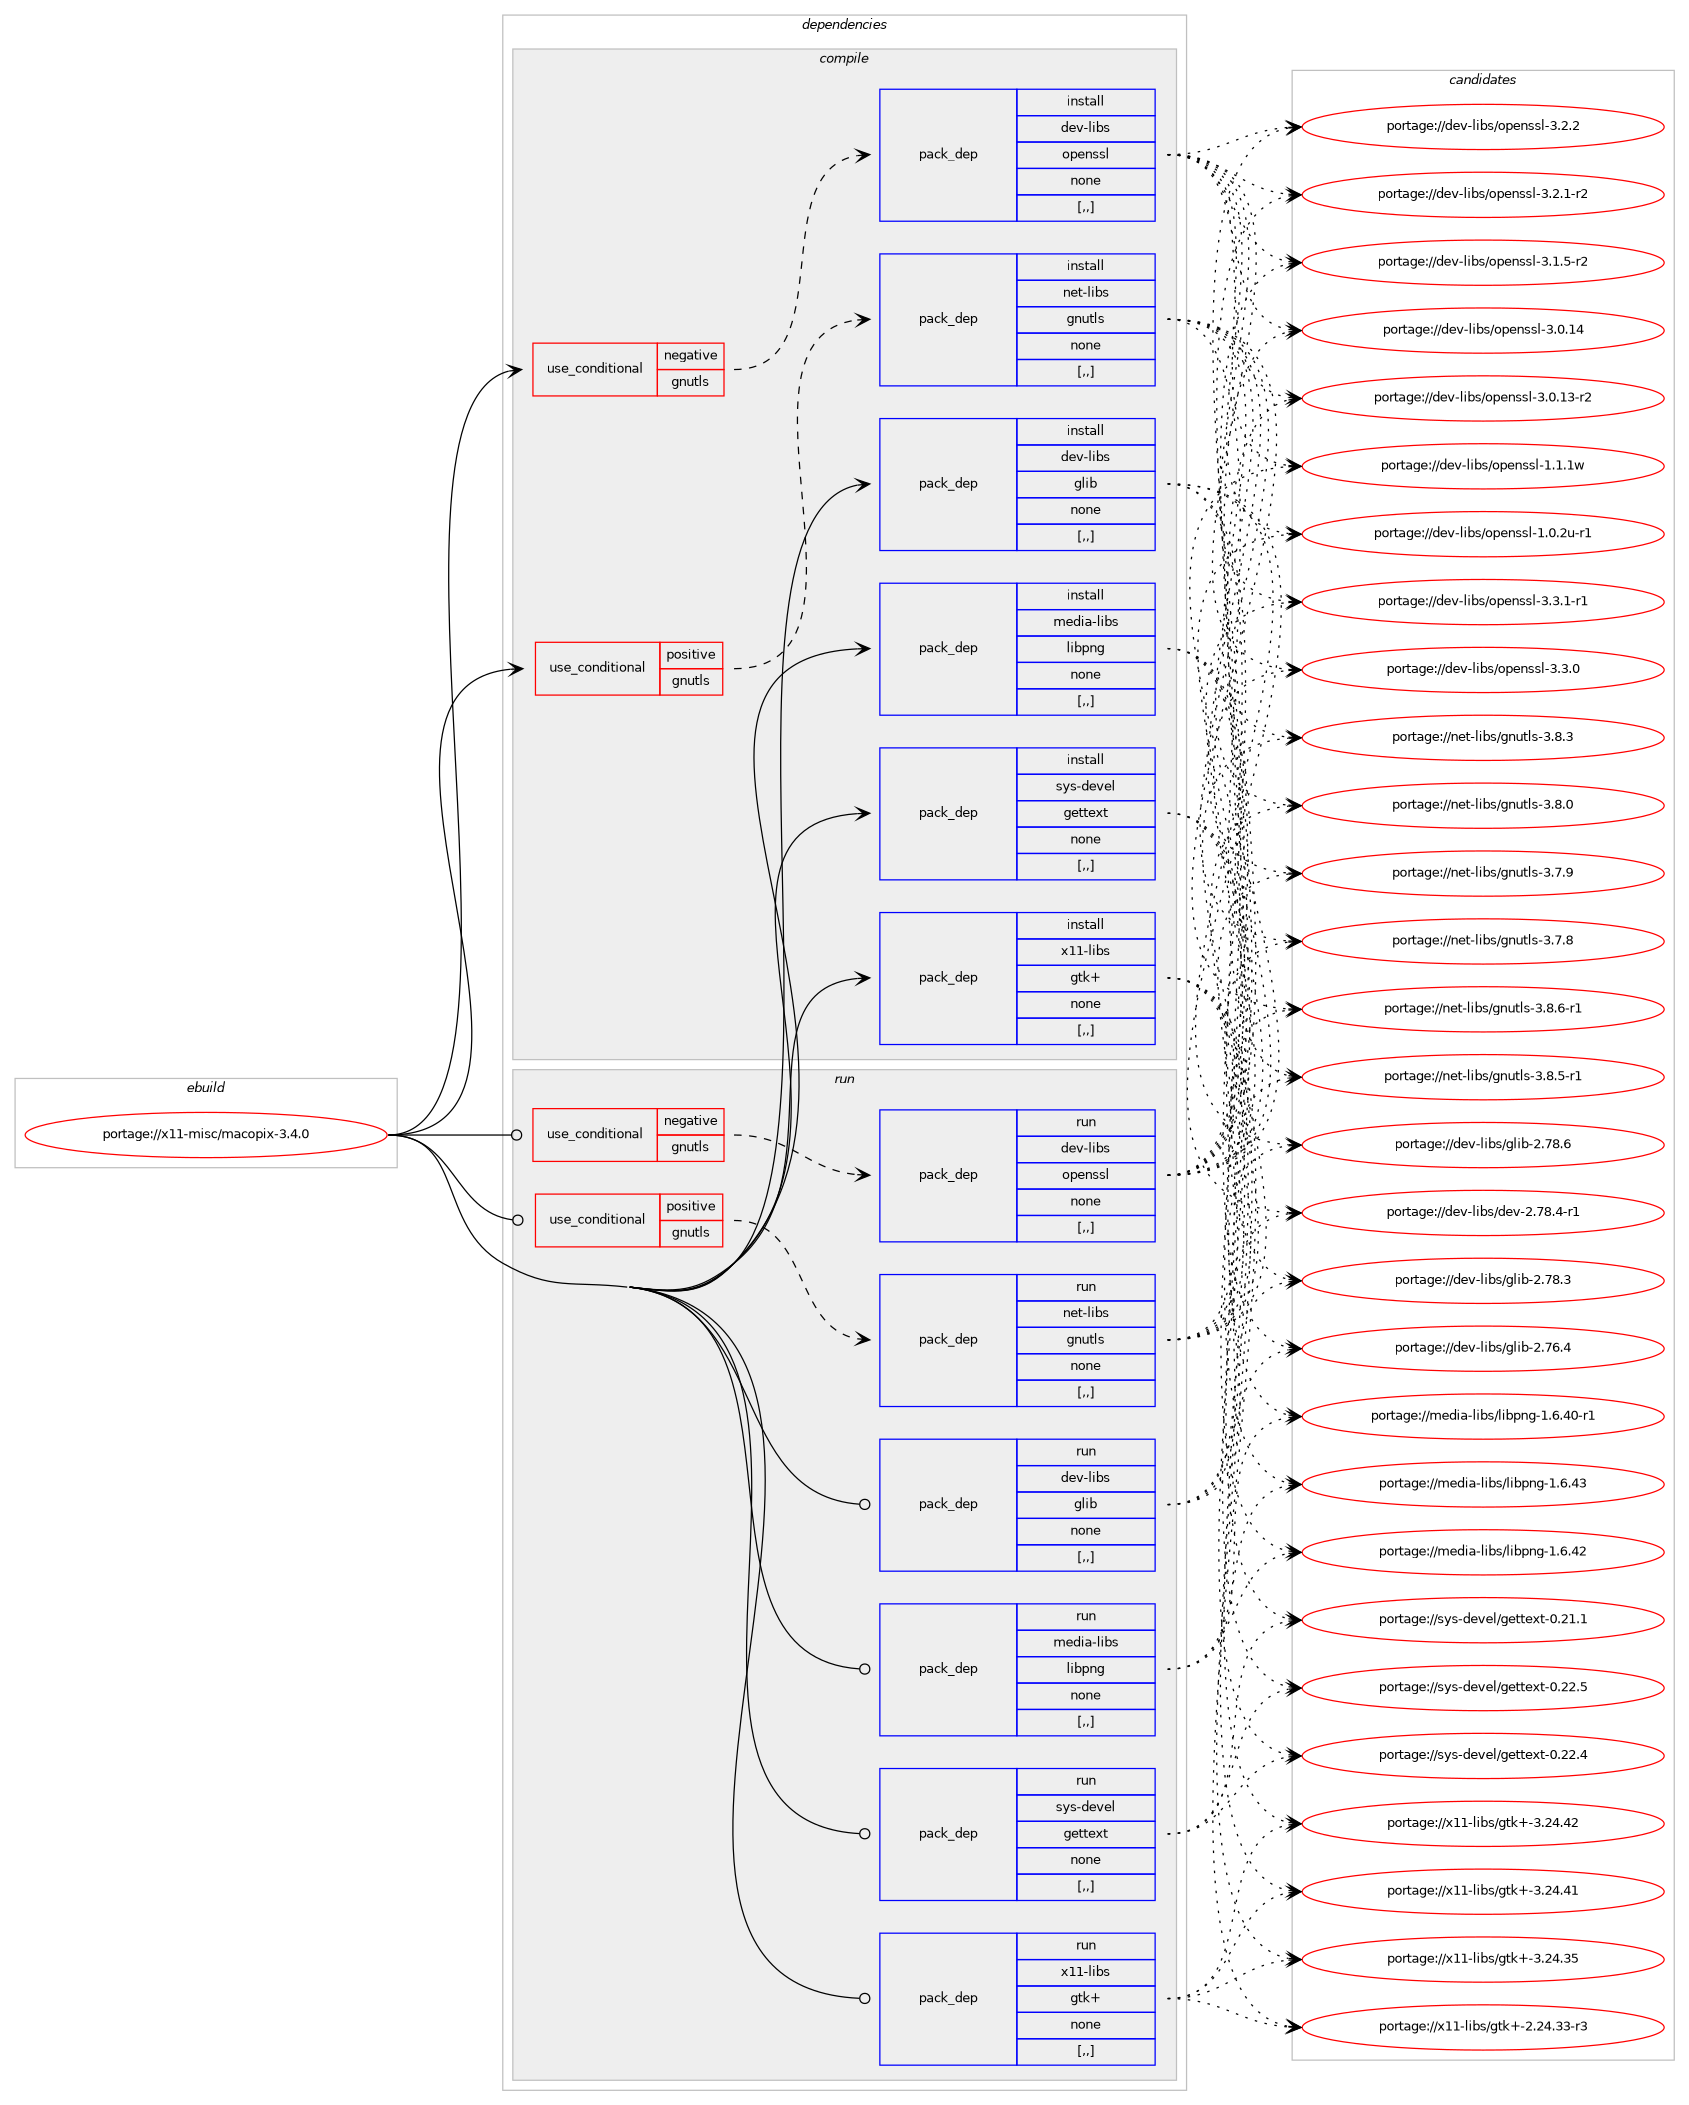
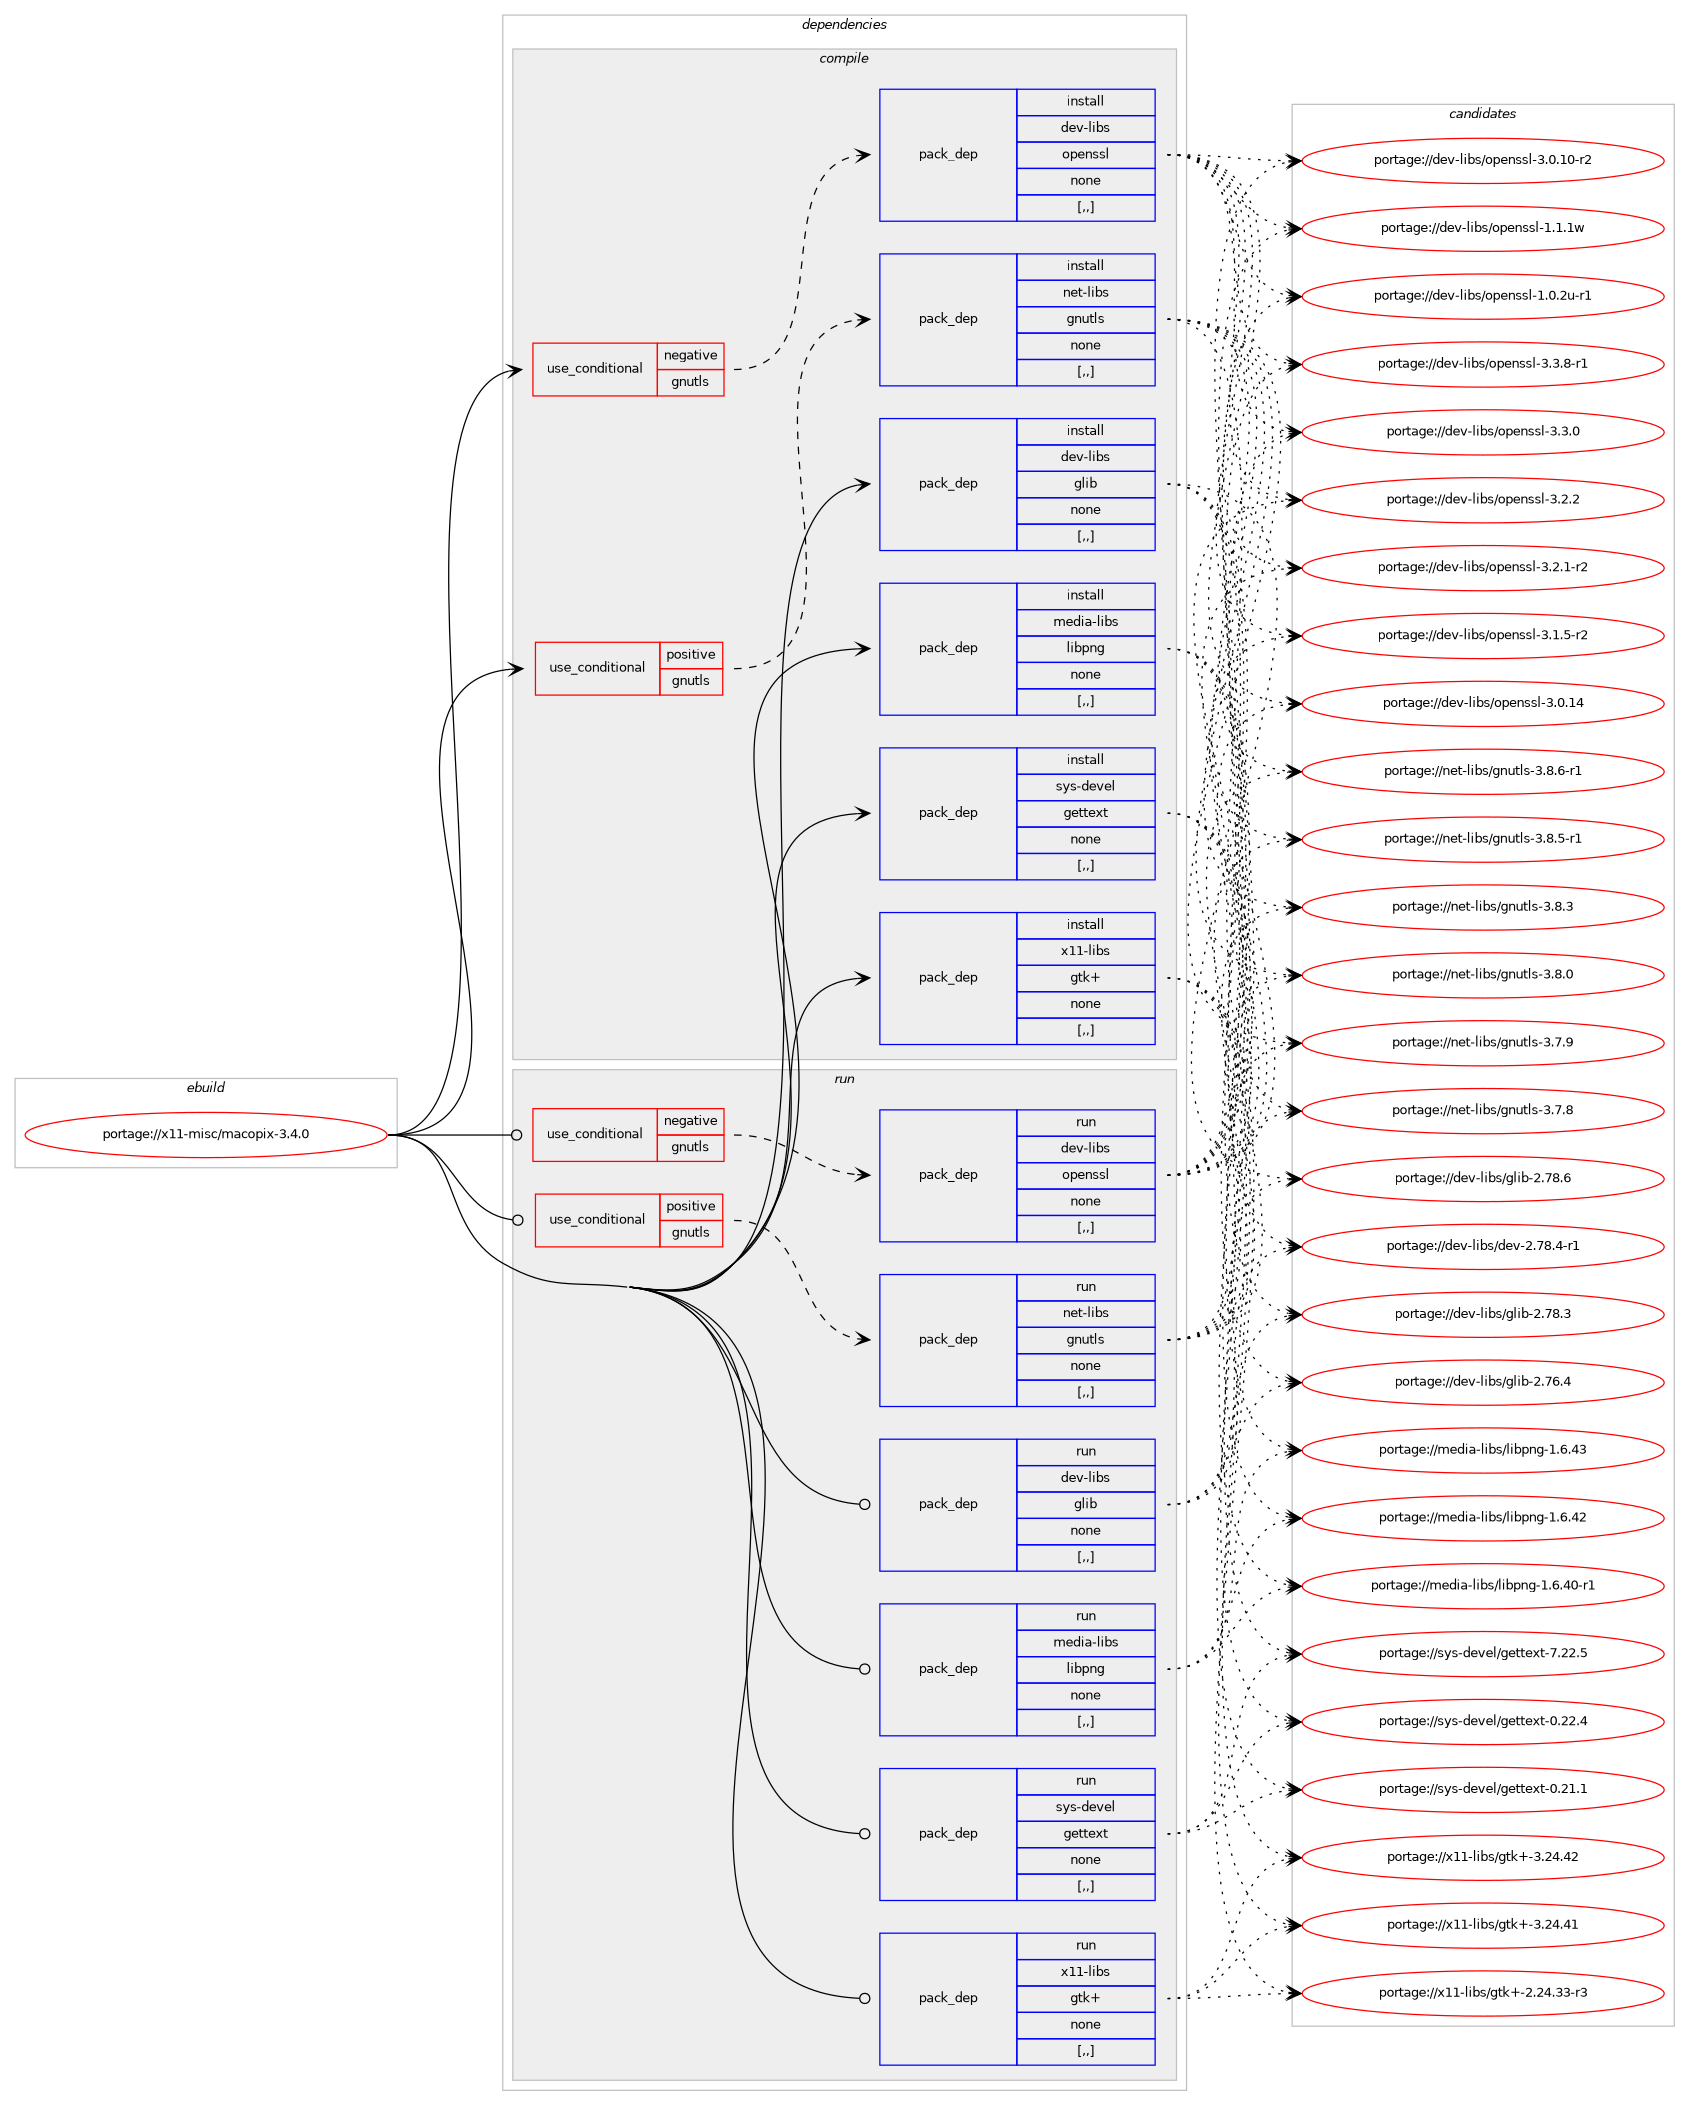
node "portage://dev-libs/openssl-3.0.13-r2": label "portage://dev-libs/openssl-3.0.13-r2" -> "portage://dev-libs/openssl-3.0.10-r2"
node "portage://dev-libs/openssl-3.3.1-r1": label "portage://dev-libs/openssl-3.3.1-r1" -> "portage://dev-libs/openssl-3.3.8-r1"
node "portage://sys-devel/gettext-0.22.5": label "portage://sys-devel/gettext-0.22.5" -> "portage://sys-devel/gettext-7.22.5"
node "portage://x11-libs/gtk+-3.24.35": removed
